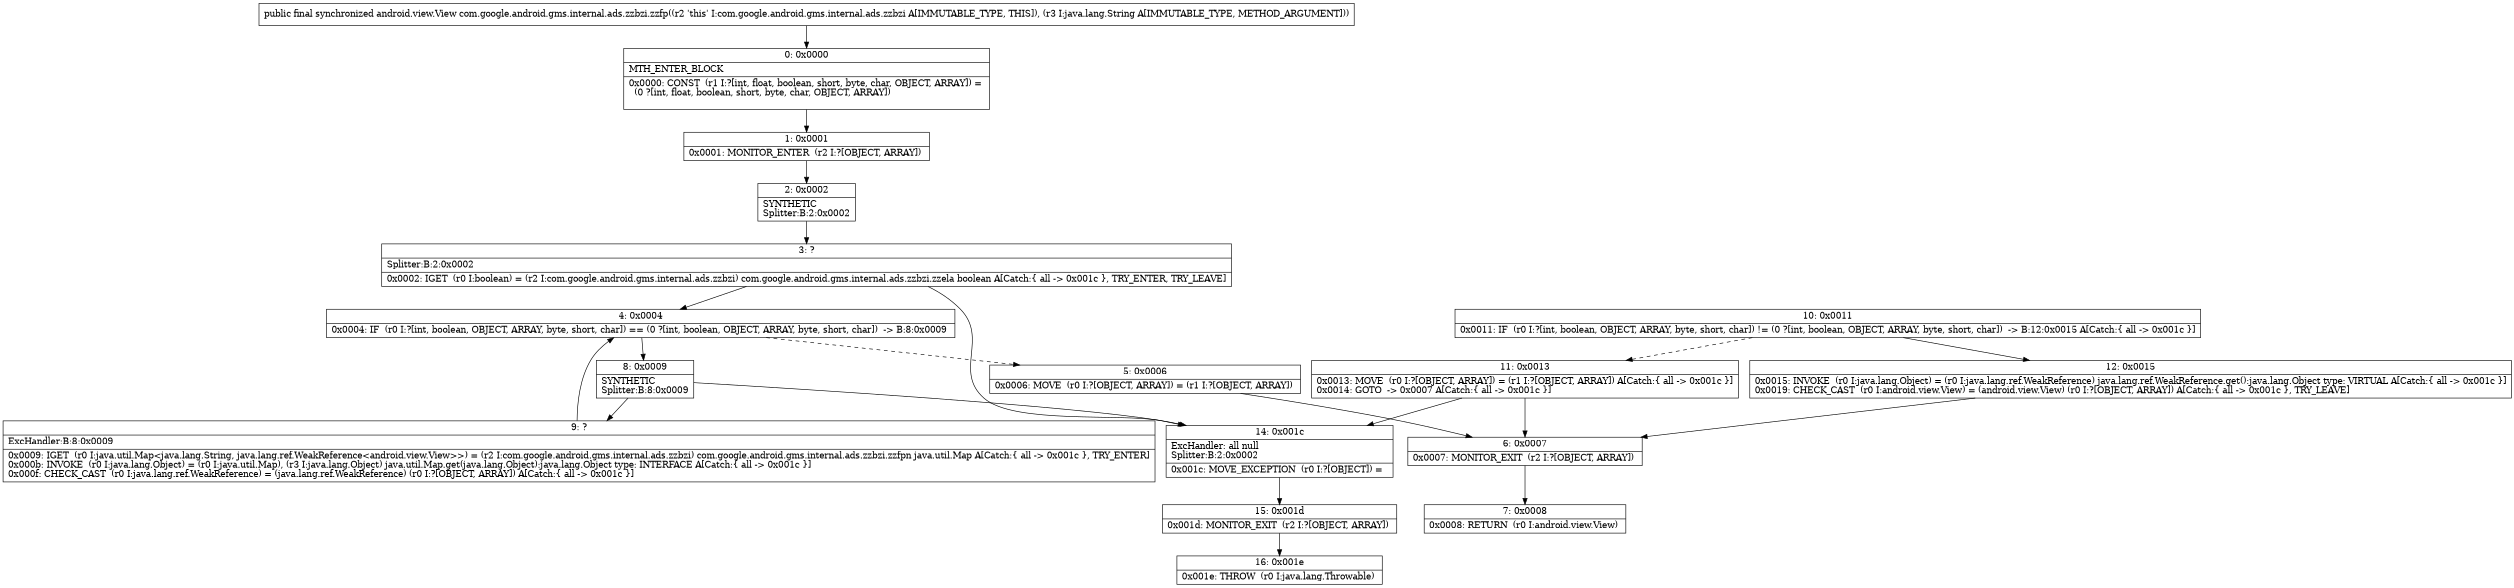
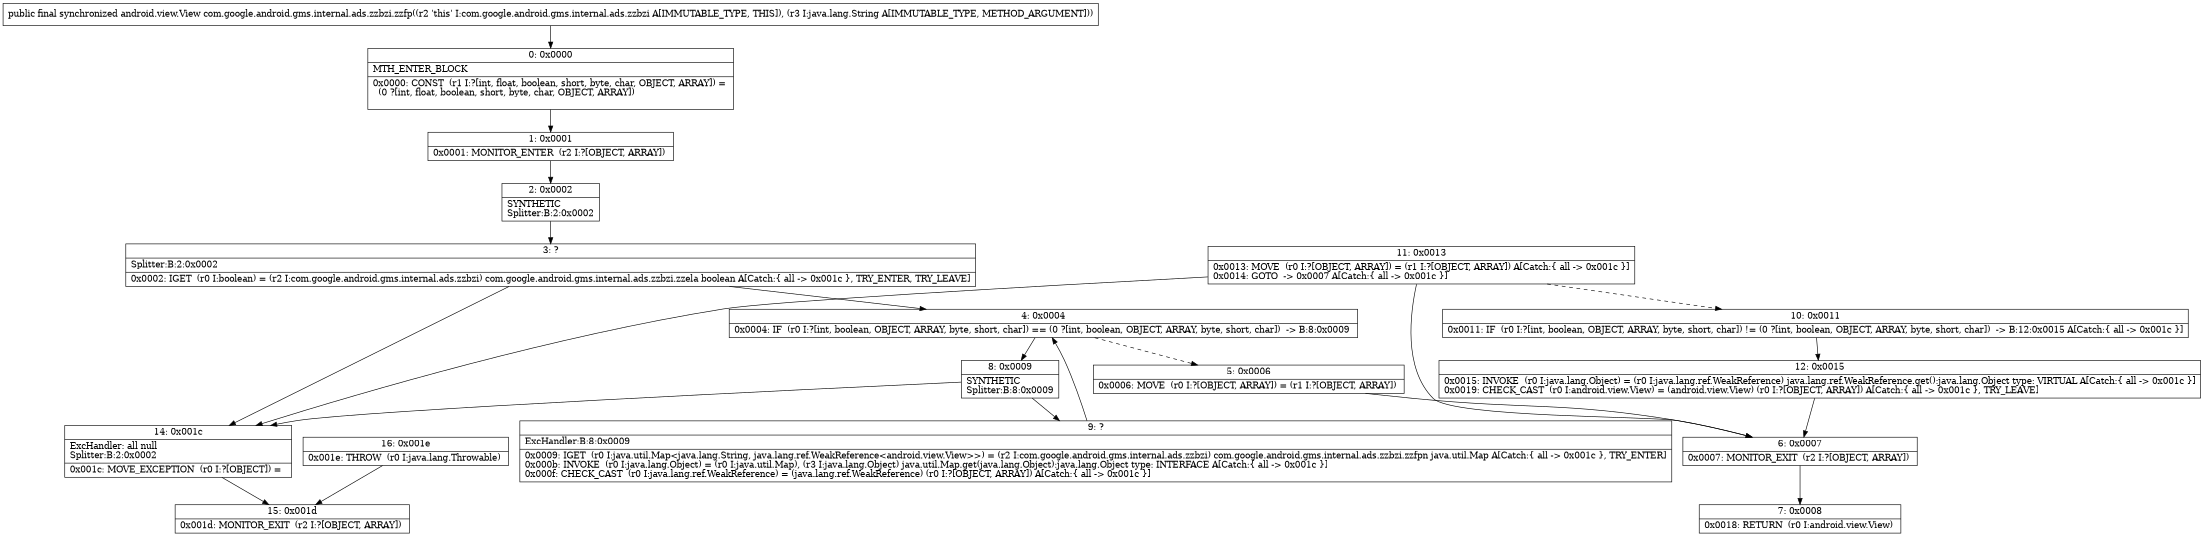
edge "10: 0x0011" -> "11: 0x0013": reversed
node "7: 0x0008": text "0x0008: RETURN  (r0 I:android.view.View)" -> "0x0018: RETURN  (r0 I:android.view.View)"
edge "15: 0x001d" -> "16: 0x001e": reversed
